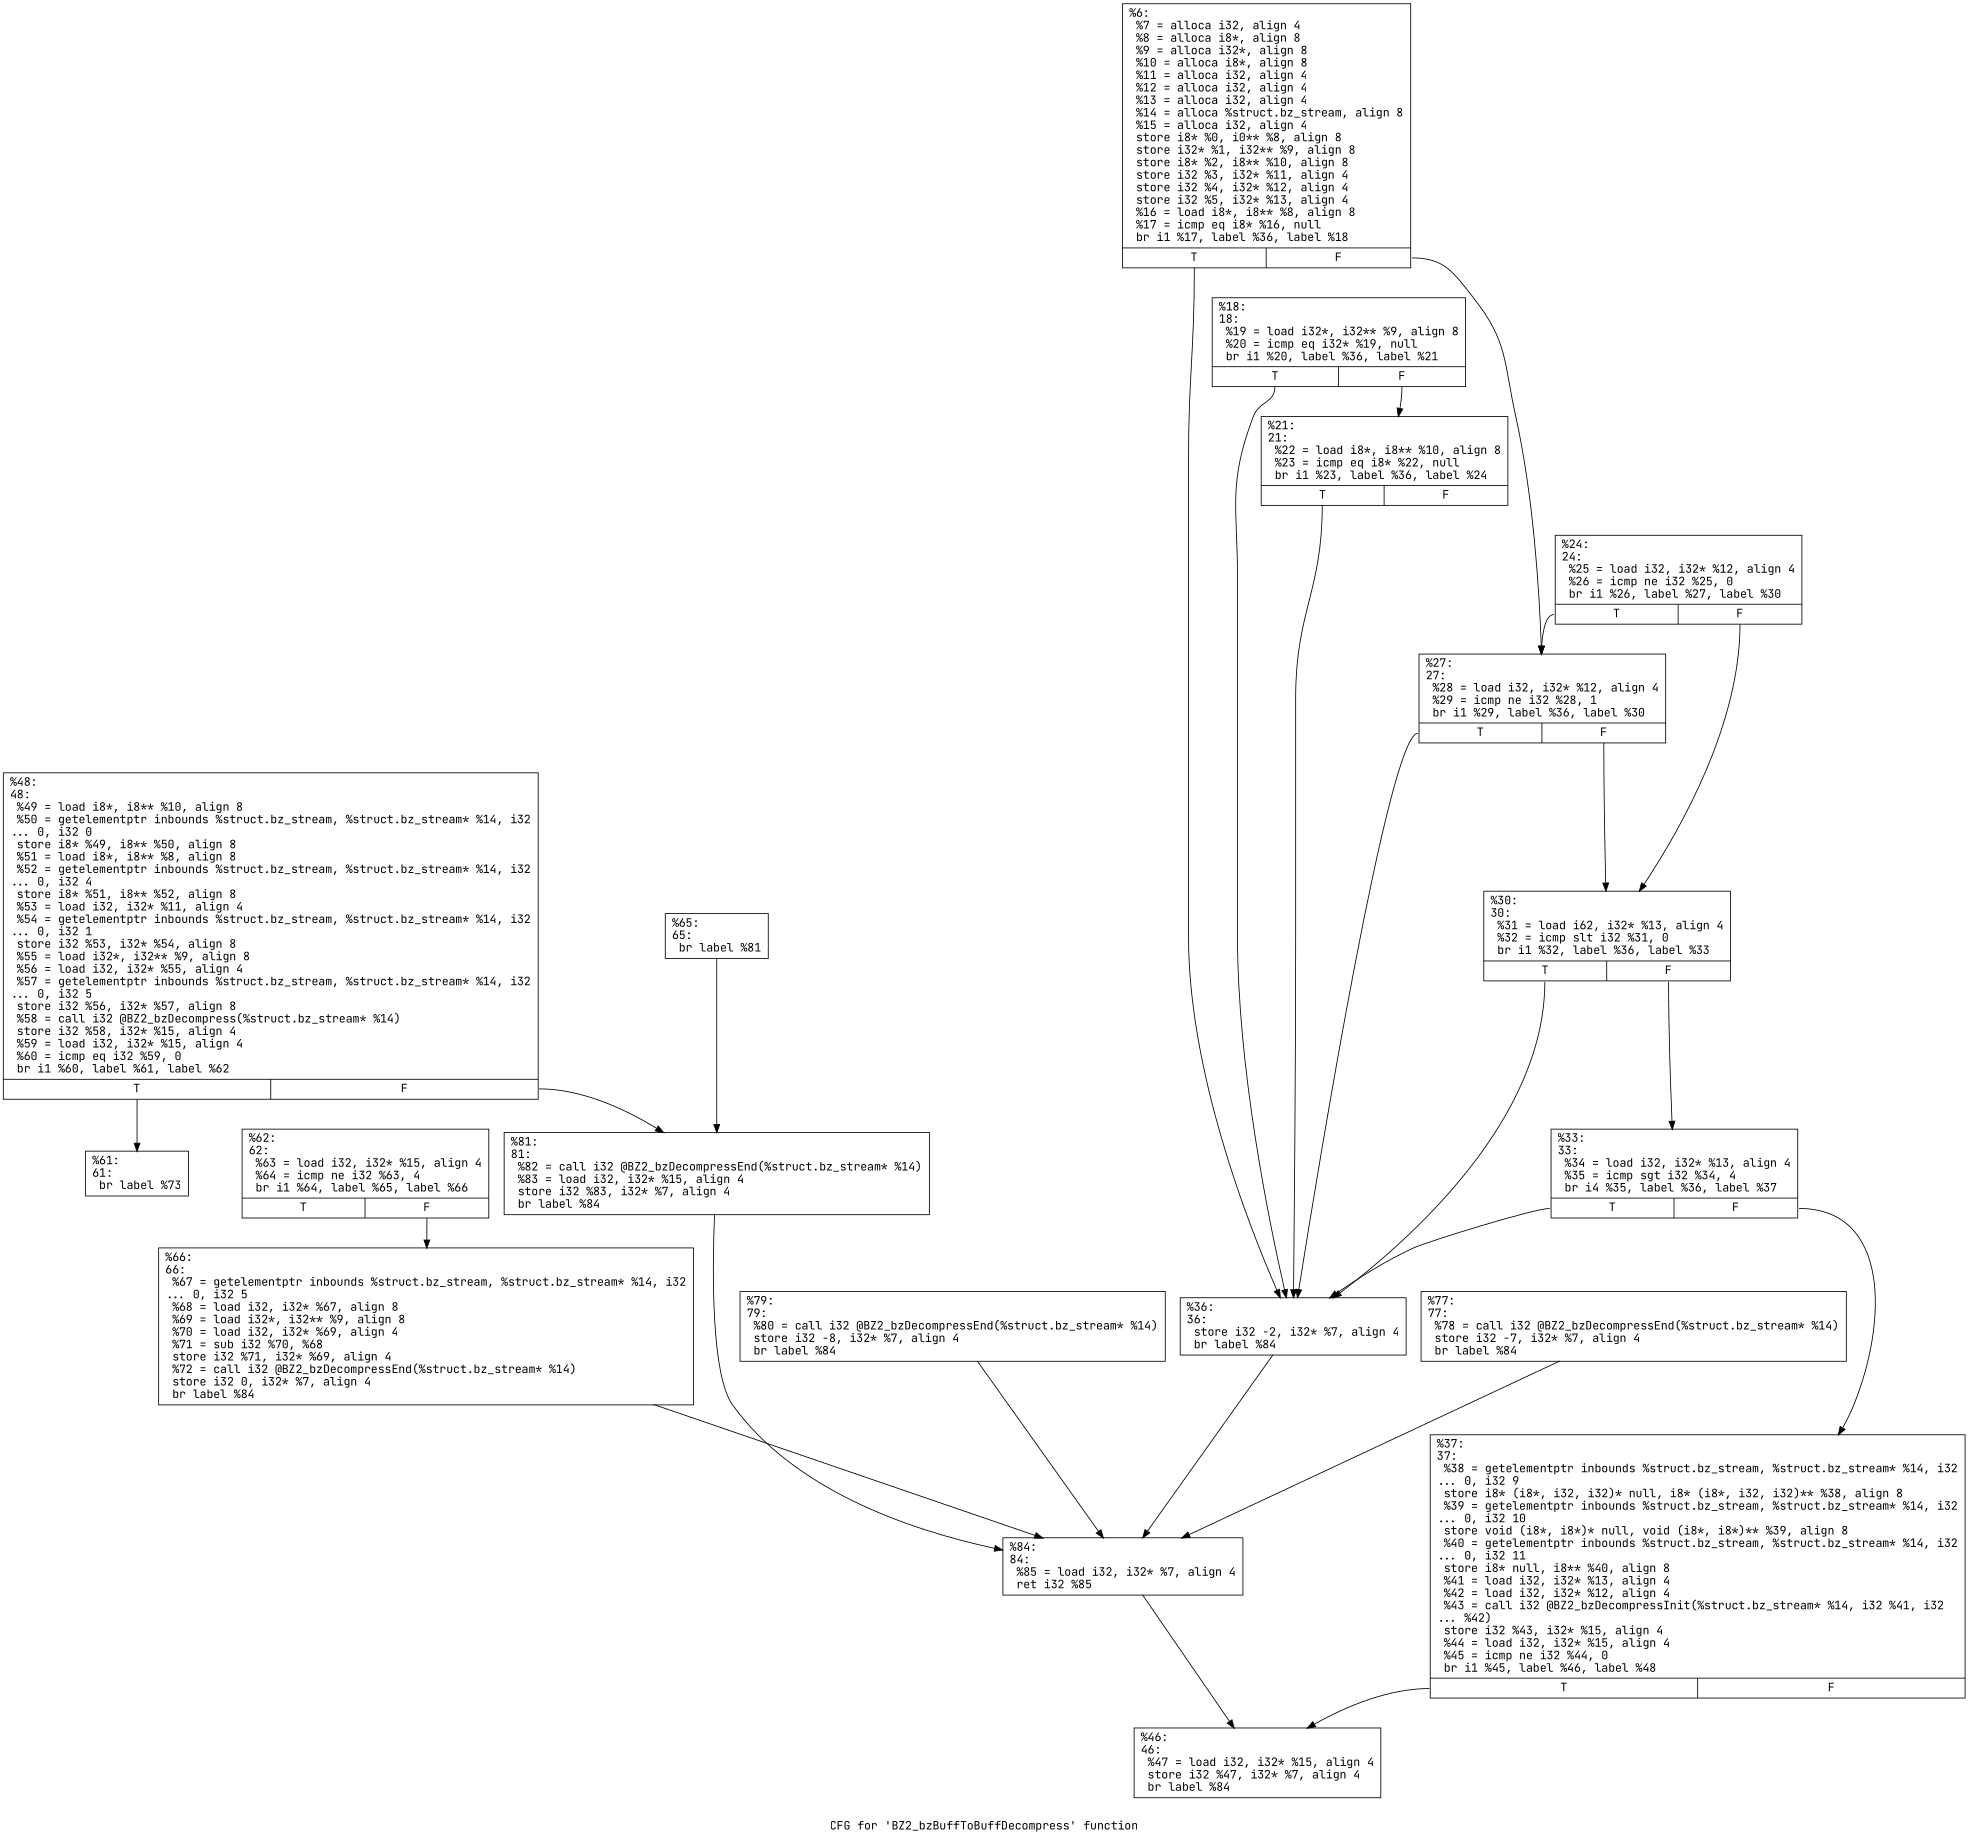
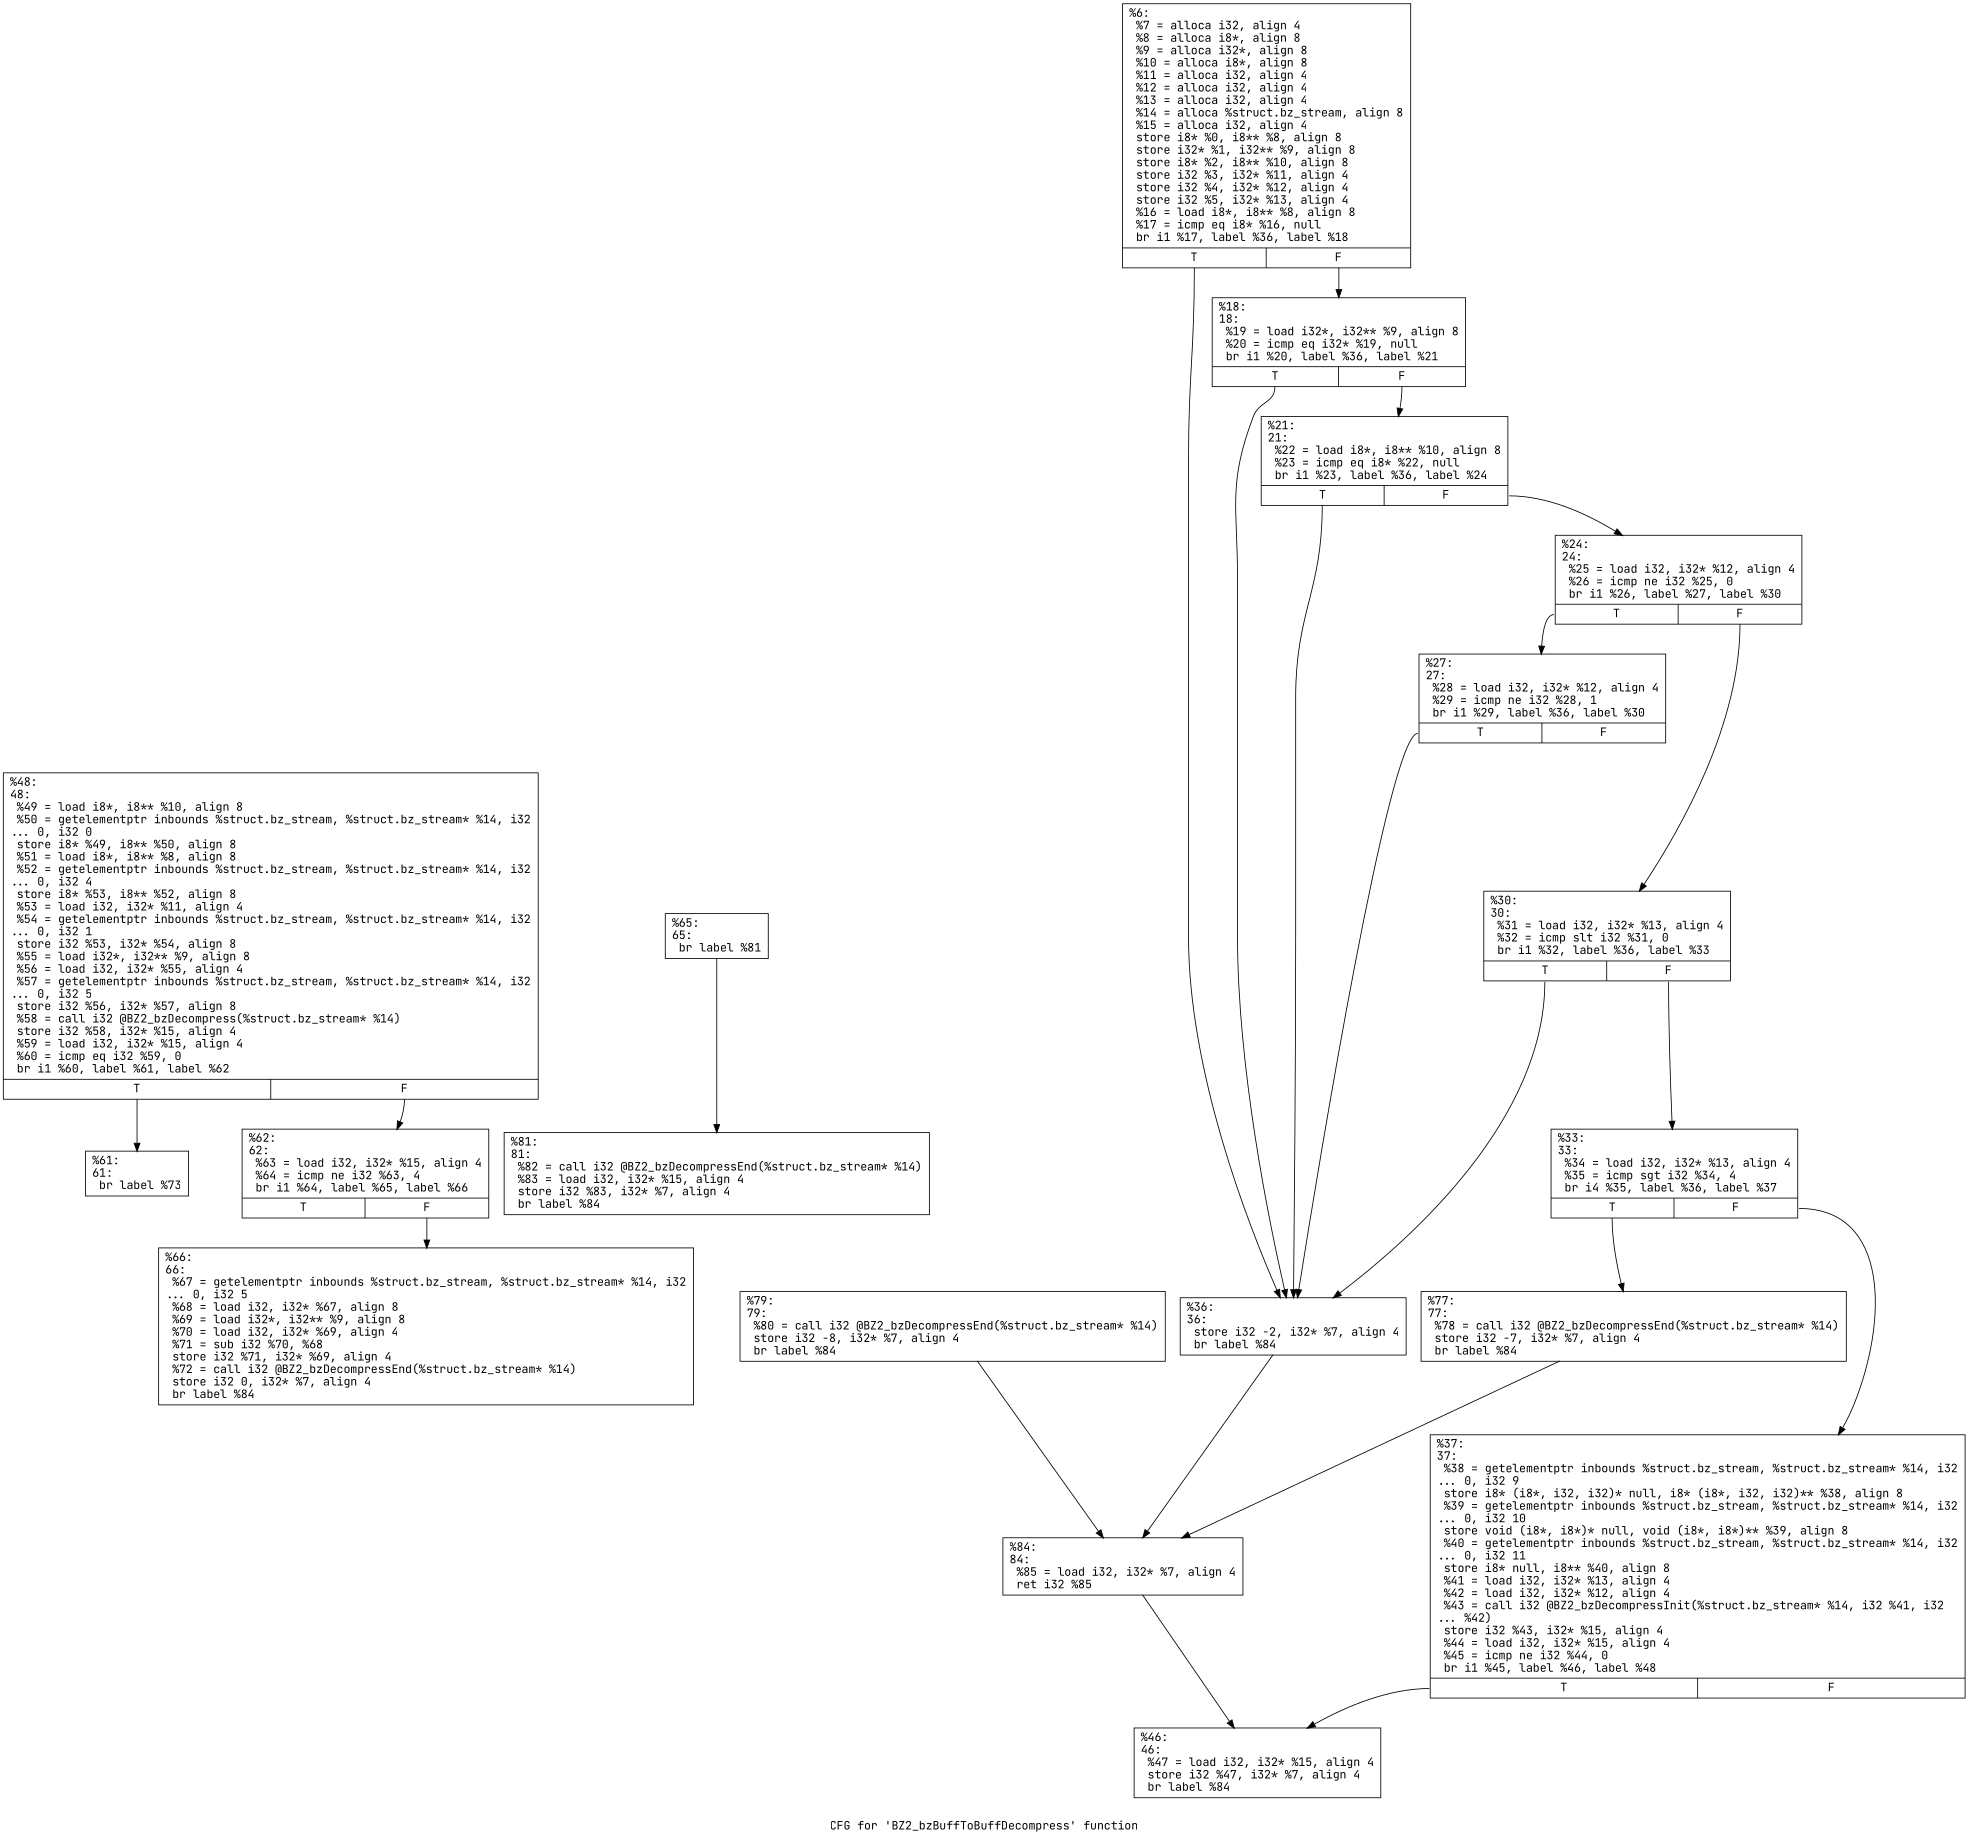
node "%6:": text "store i8* %0, i0** %8, align 8" -> "store i8* %0, i8** %8, align 8"
edge "%6:" -> "%27:": now "%6:" -> "%18:"
edge "%21:" -> "%24:": added
edge "%27:" -> "%30:": removed
node "%48:": text "store i8* %51, i8** %52, align 8" -> "store i8* %53, i8** %52, align 8"
node "%30:": text "%31 = load i62, i32* %13, align 4" -> "%31 = load i32, i32* %13, align 4"
edge "%48:" -> "%81:": now "%48:" -> "%62:"
edge "%33:" -> "%36:": now "%33:" -> "%77:"
edge "%81:" -> "%84:": removed
edge "%66:" -> "%84:": removed
